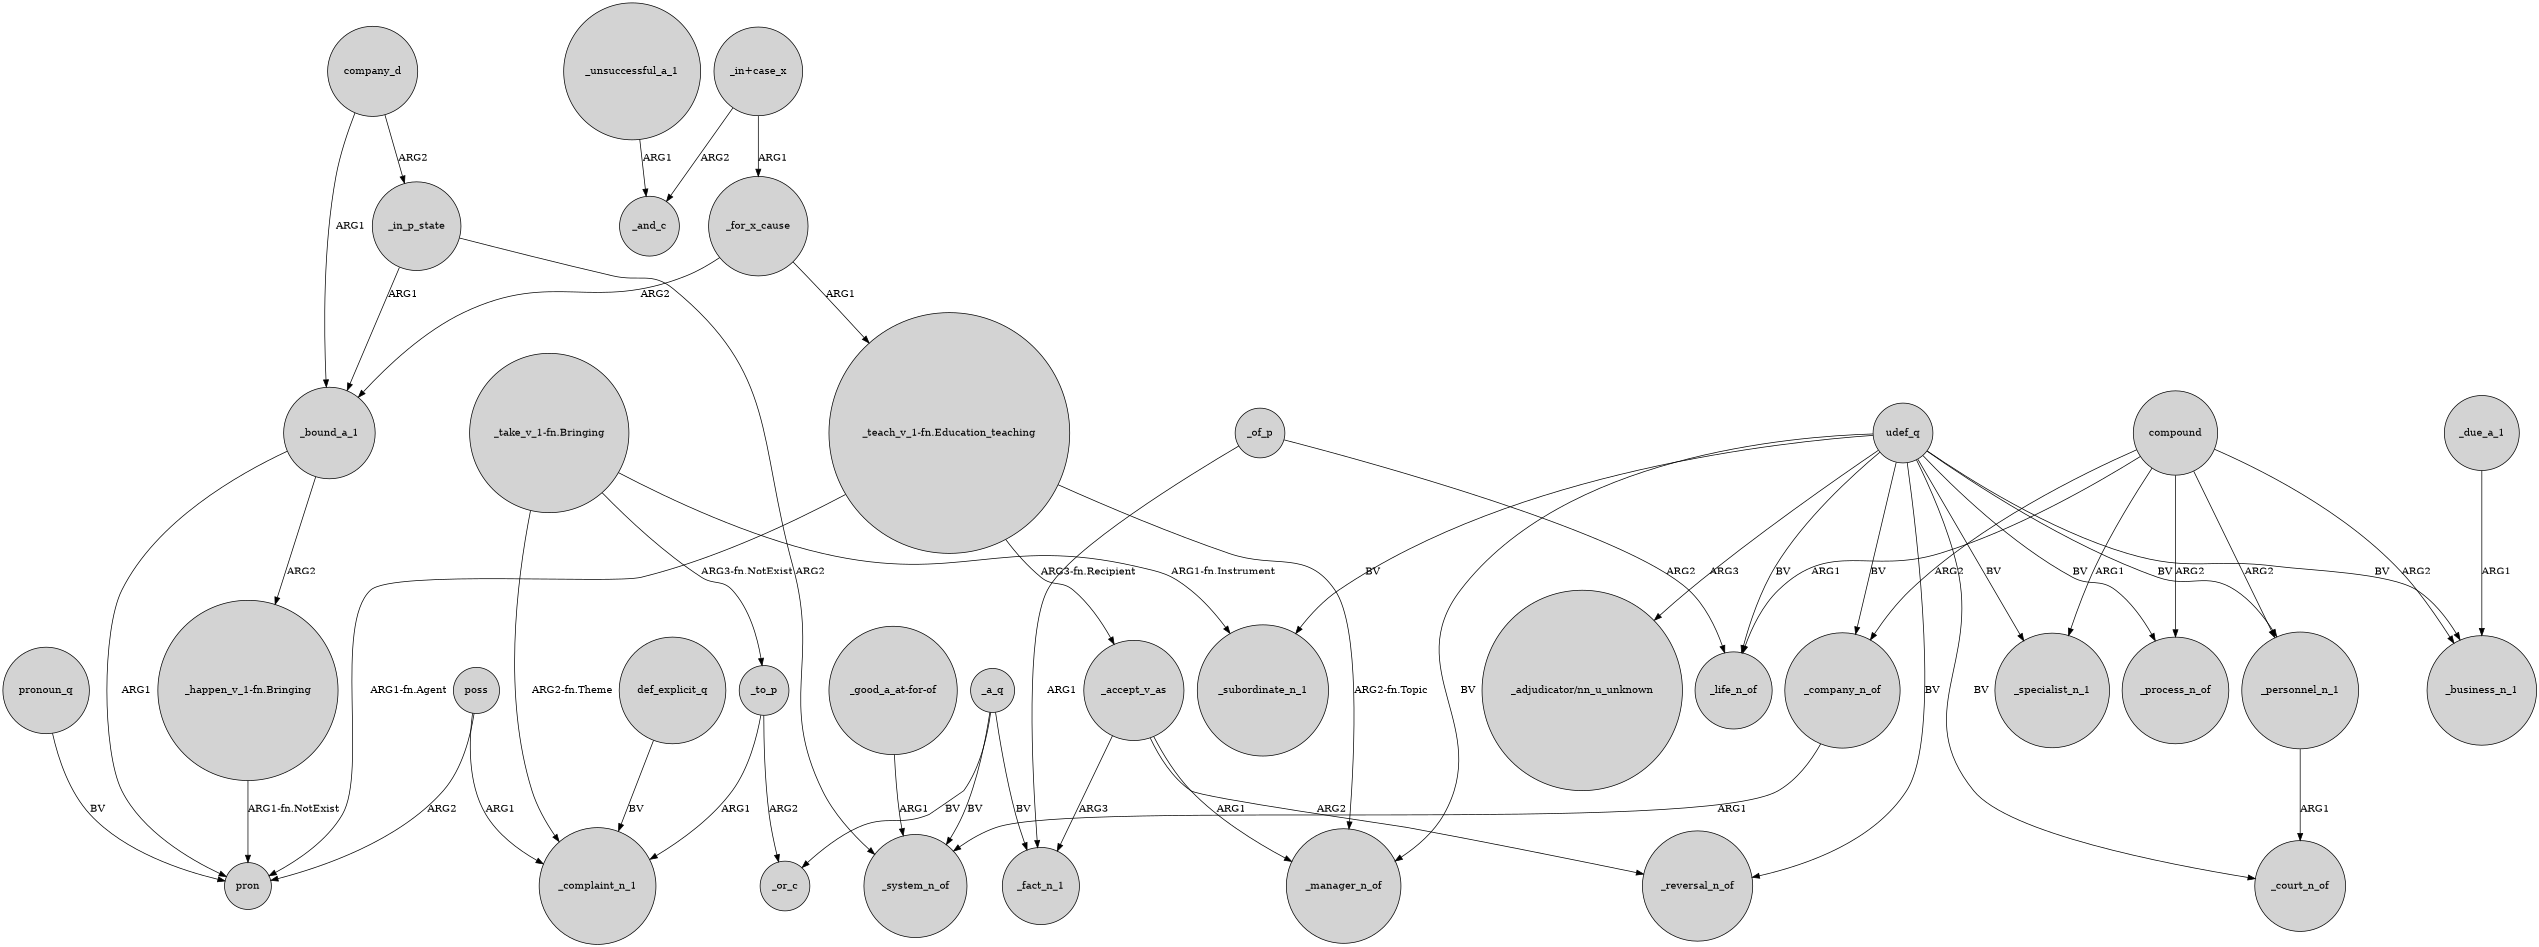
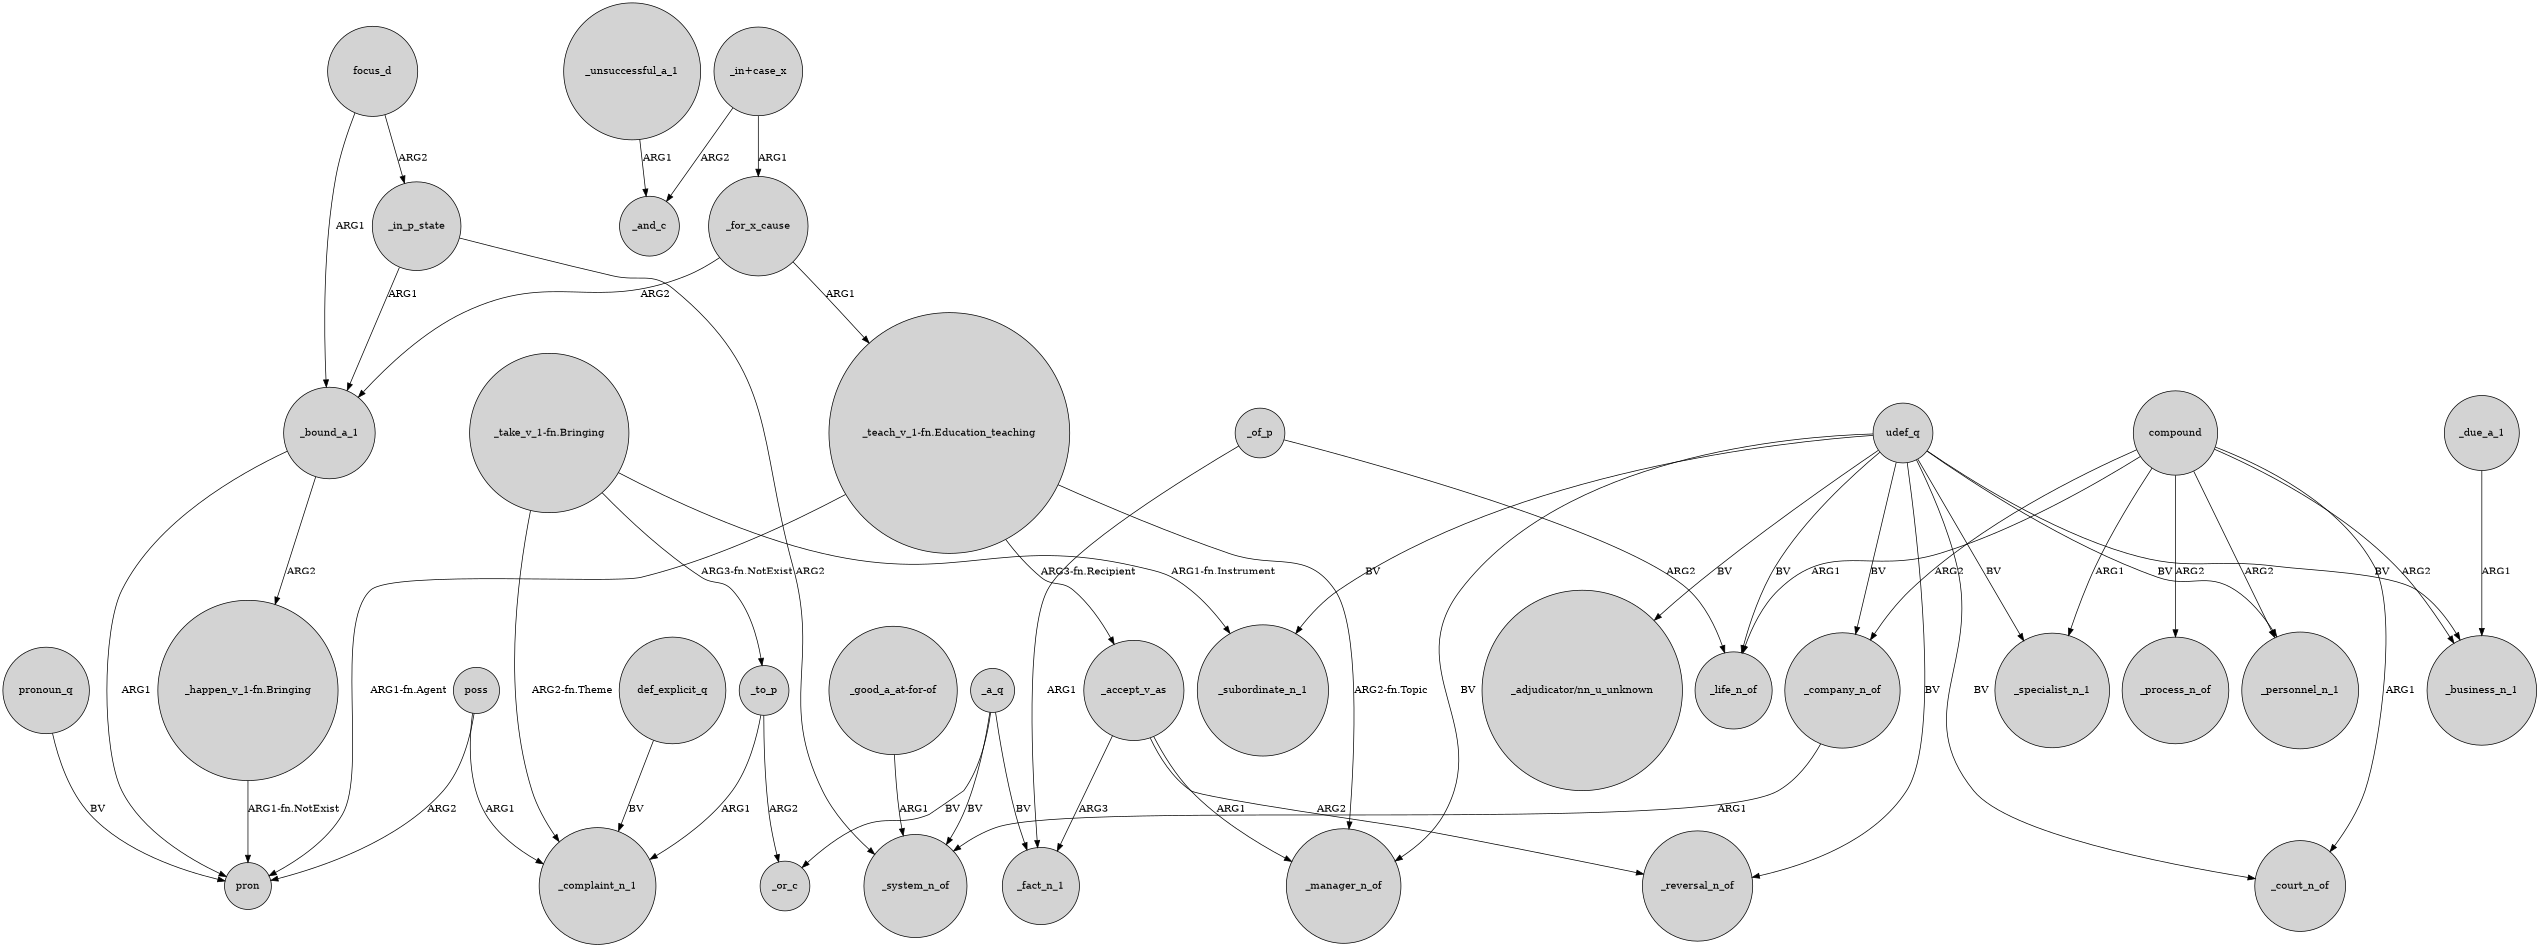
node "company_d": label "company_d" -> "focus_d"
edge "udef_q" -> "_process_n_of": removed, label "BV"
edge "udef_q" -> "_adjudicator/nn_u_unknown": label "ARG3" -> "BV"
edge "_personnel_n_1" -> "_court_n_of": now "compound" -> "_court_n_of"
